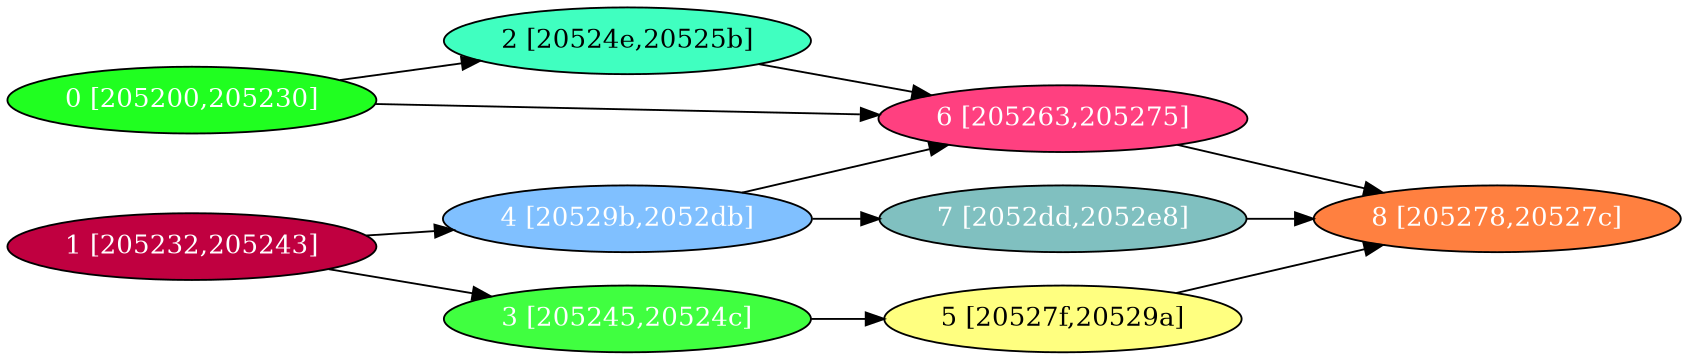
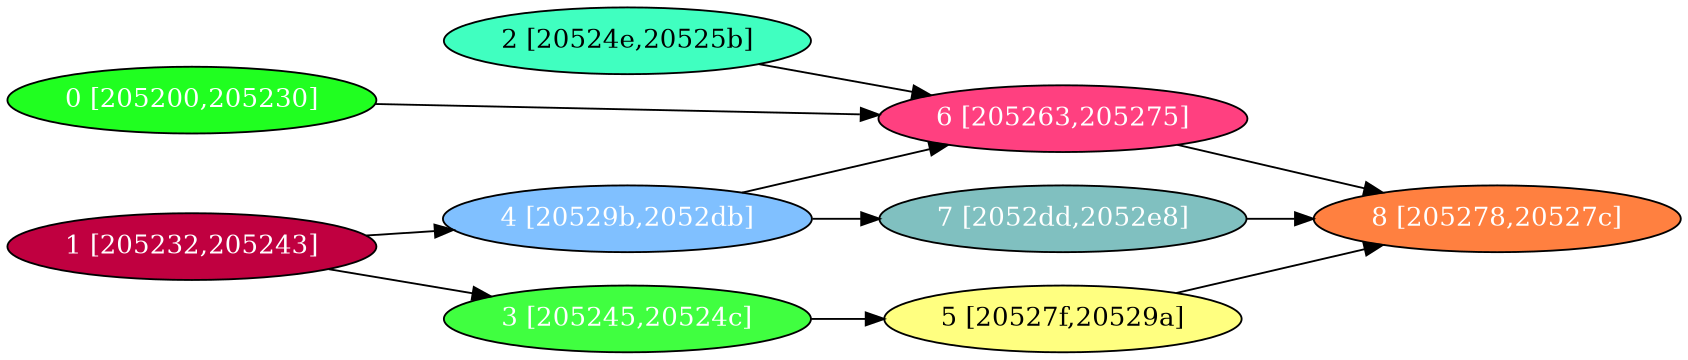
edge "0 [205200,205230]" -> "2 [20524e,20525b]": removed
